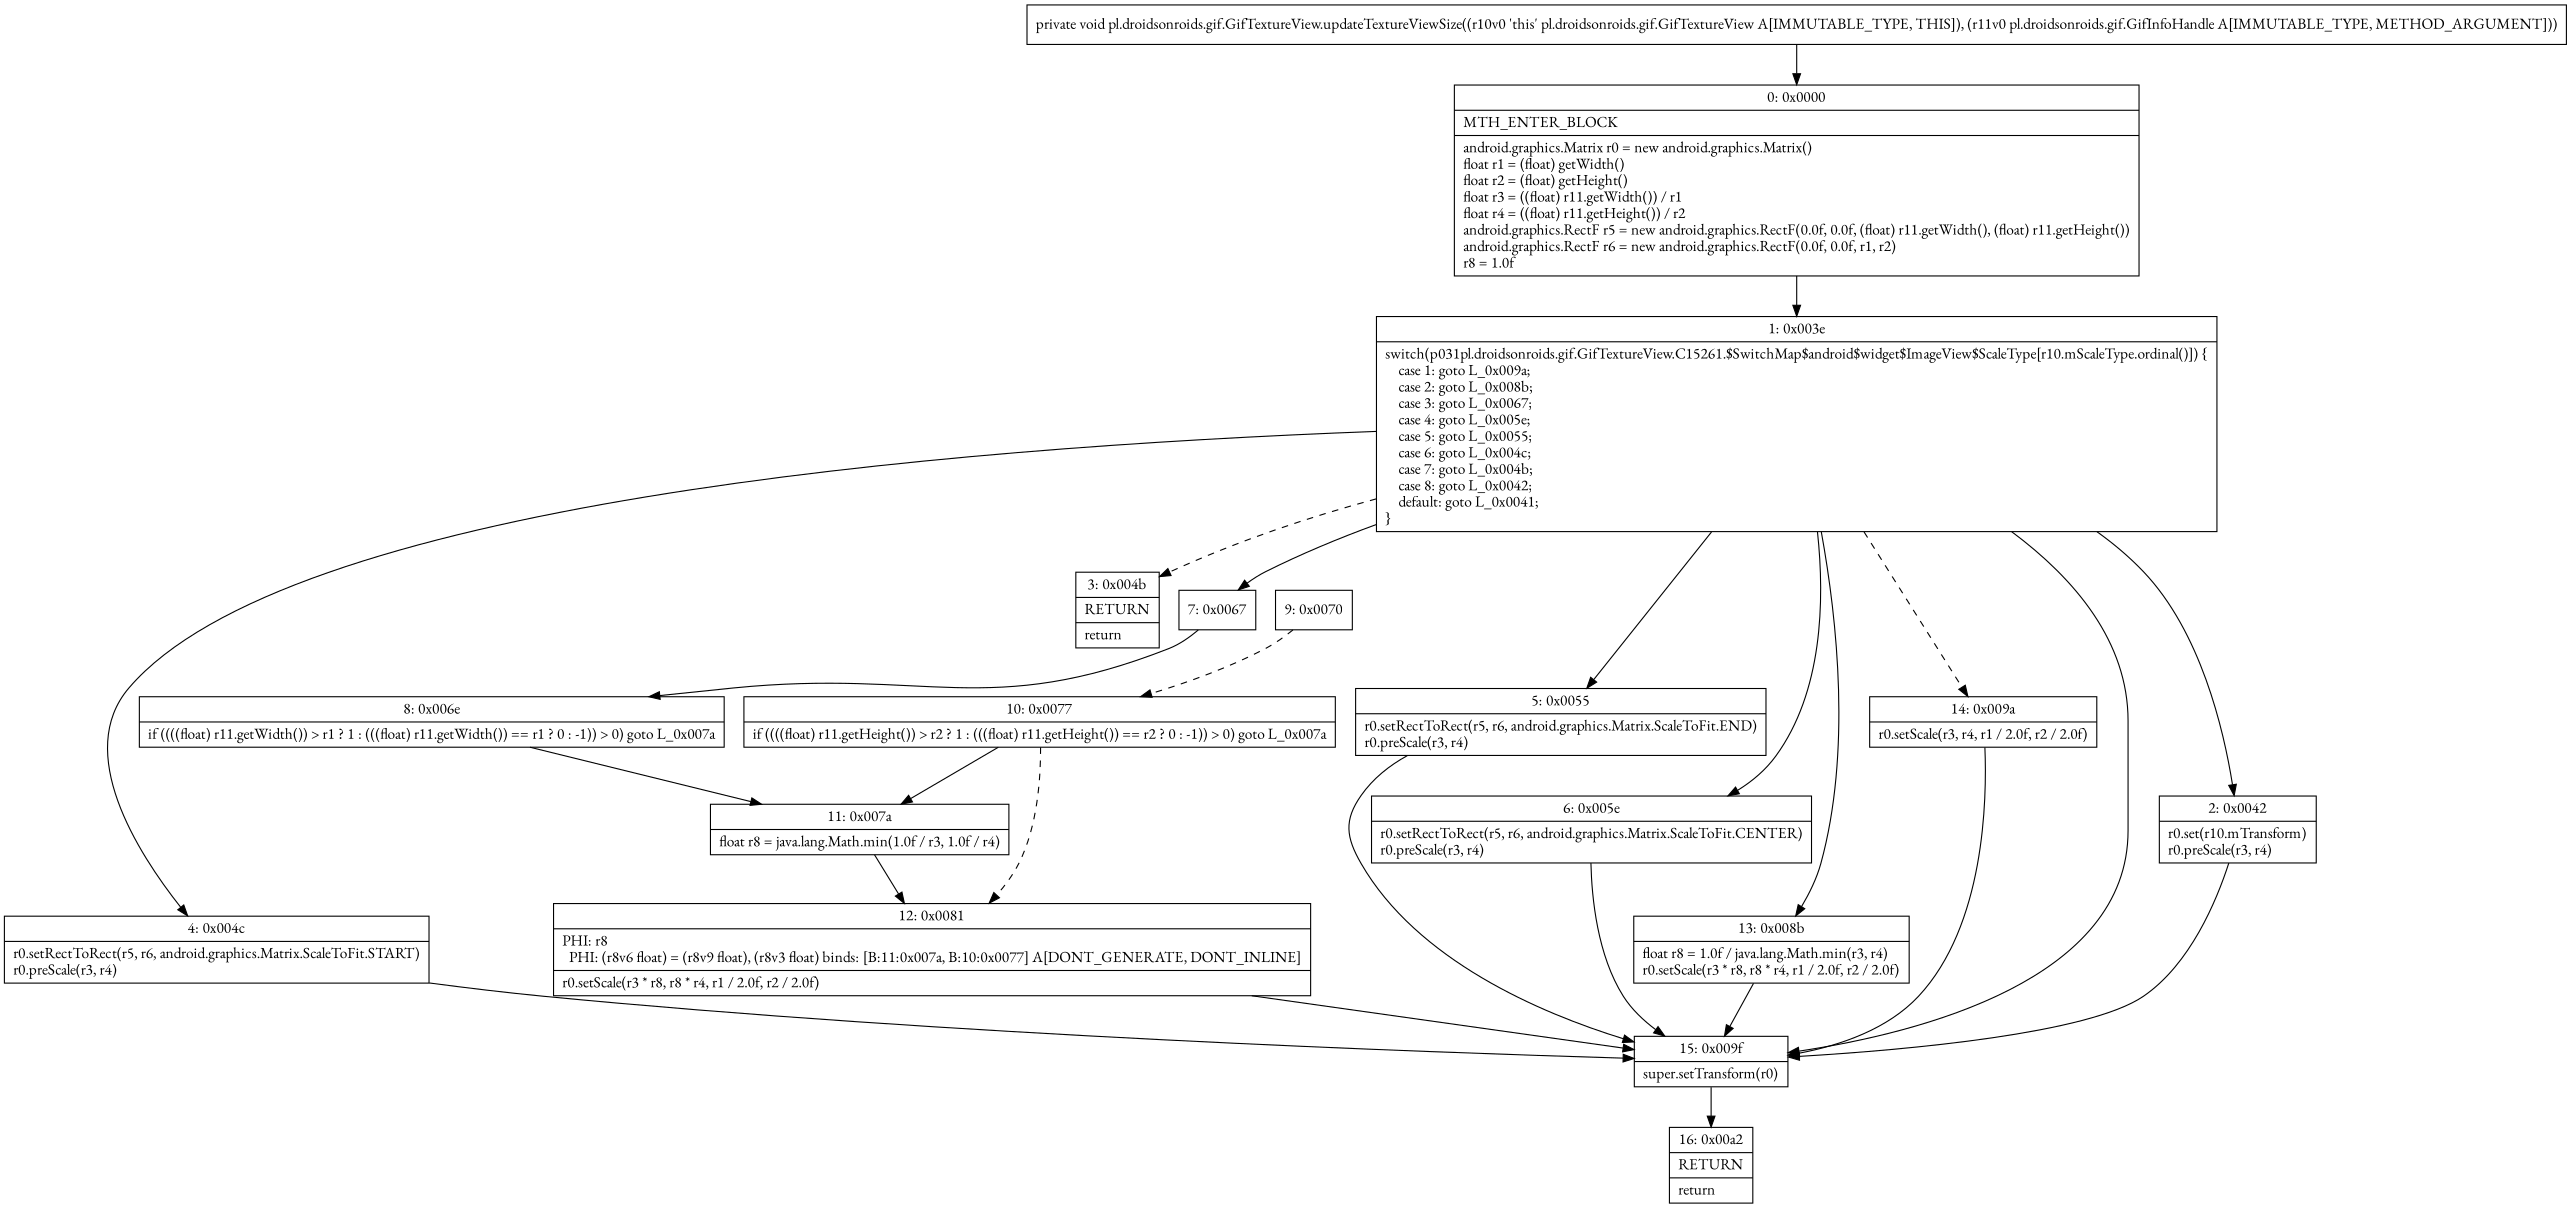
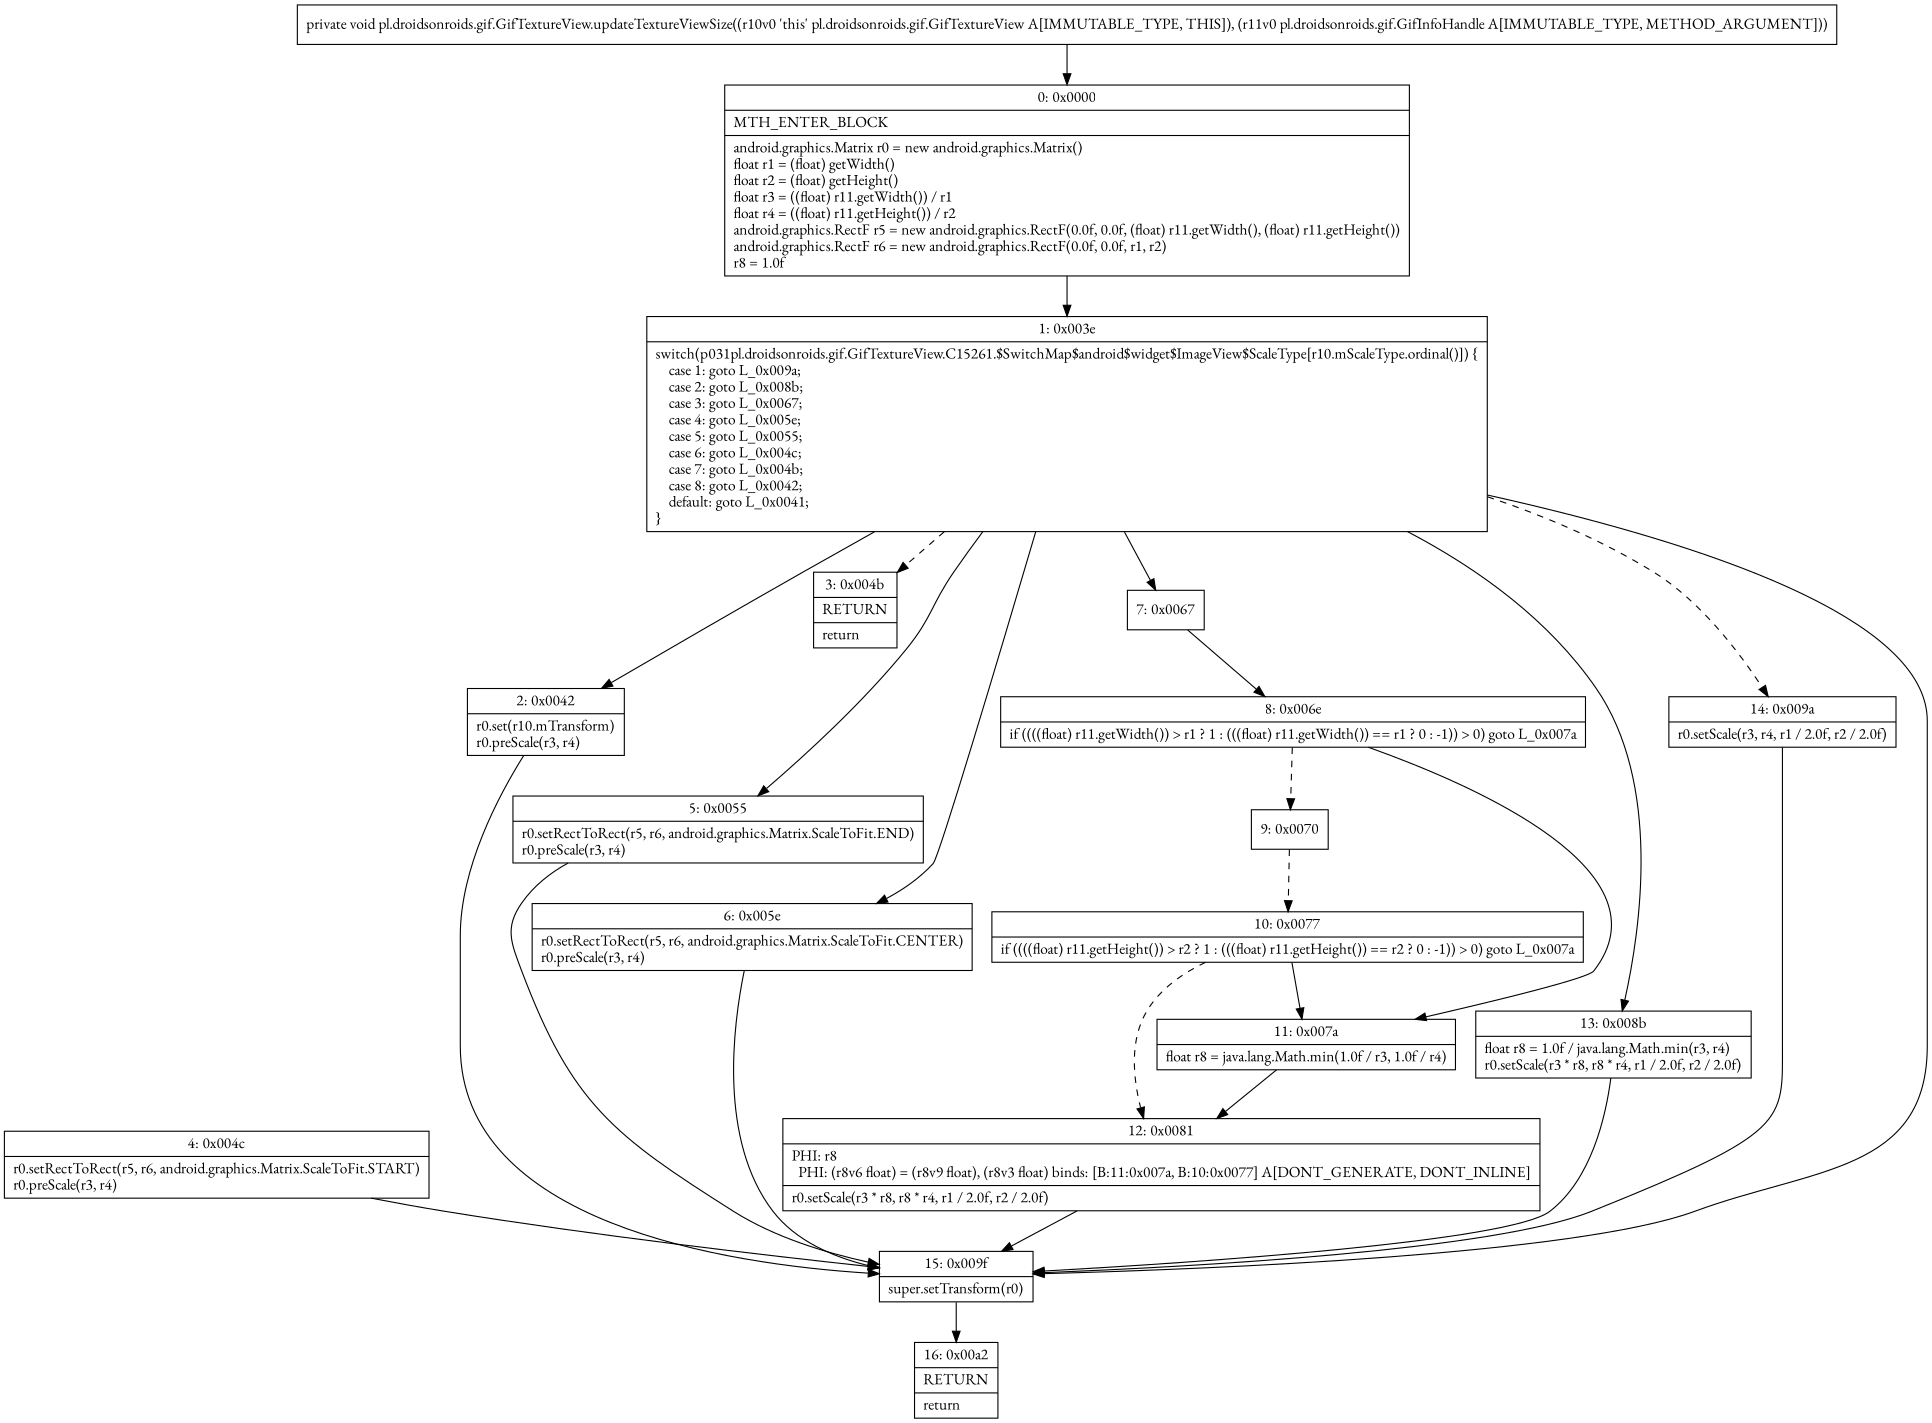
edge "1: 0x003e" -> "4: 0x004c": removed
edge "8: 0x006e" -> "9: 0x0070": added
